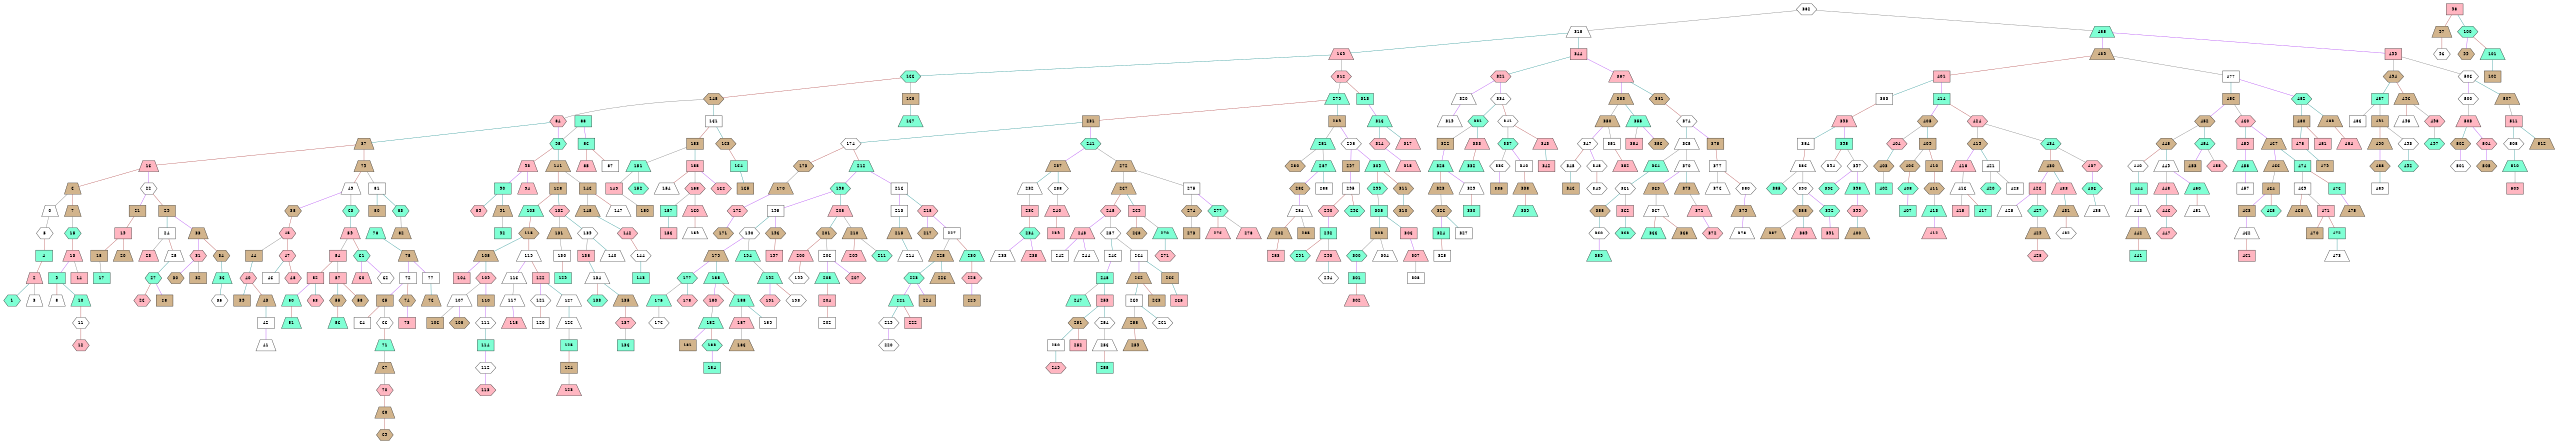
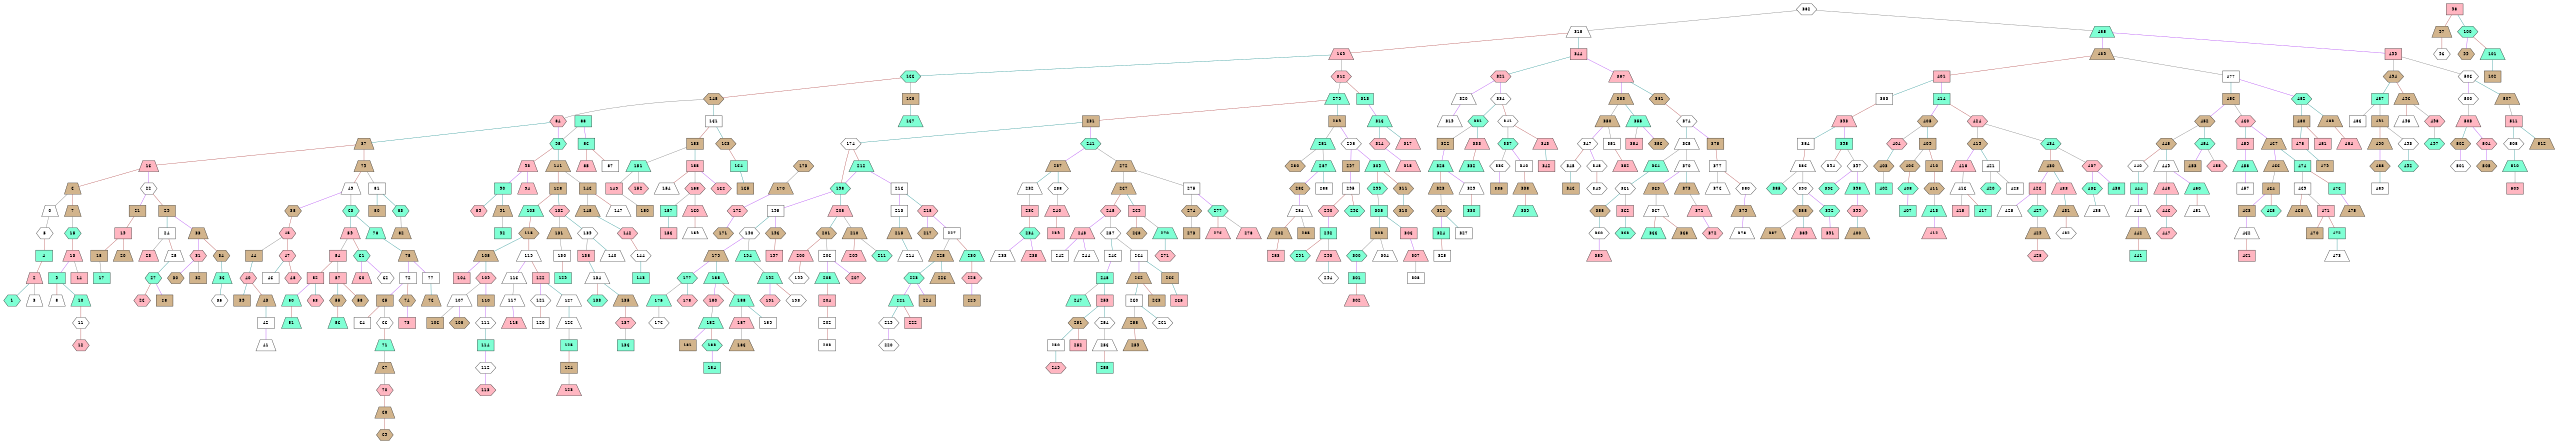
edge "318" -- "169": color teal -> brown
edge "174" -- "173": now "174" -- "198"
node "152": fillcolor aquamarine -> lightpink
node "438": added
edge "63" -- "78": added
node "359": fillcolor aquamarine -> lightpink
node "203": added
